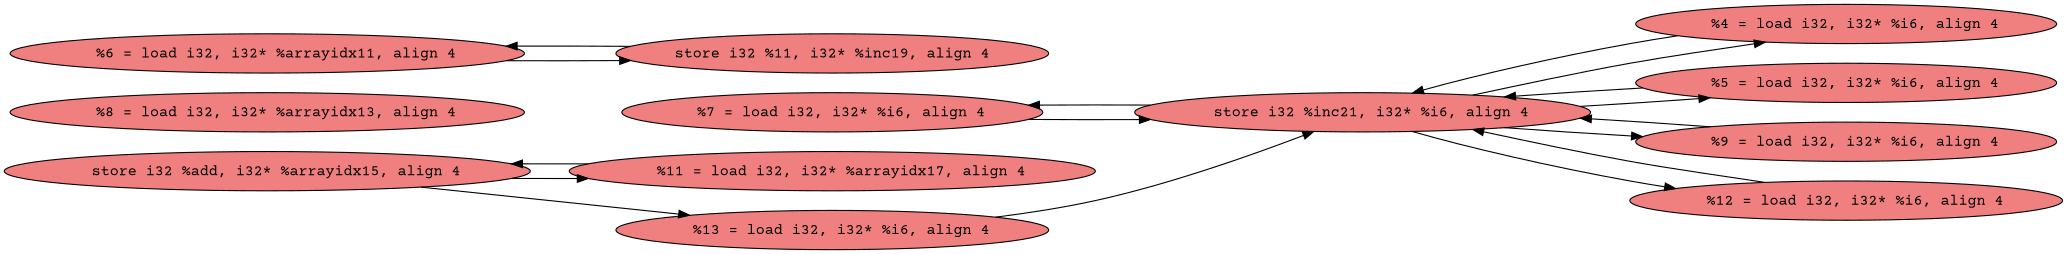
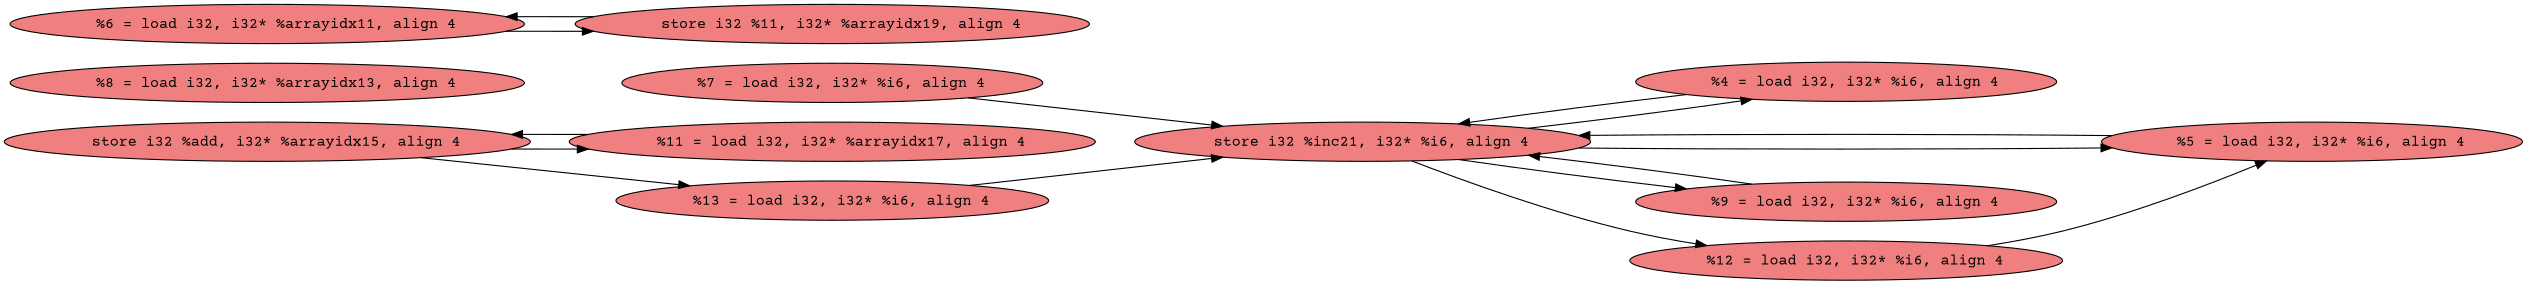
node "store i32 %11, i32* %inc19, align 4": label "store i32 %11, i32* %inc19, align 4" -> "store i32 %11, i32* %arrayidx19, align 4"
edge "store i32 %inc21, i32* %i6, align 4" -> "%7 = load i32, i32* %i6, align 4": removed
edge "%12 = load i32, i32* %i6, align 4" -> "store i32 %inc21, i32* %i6, align 4": now "%12 = load i32, i32* %i6, align 4" -> "%5 = load i32, i32* %i6, align 4"
